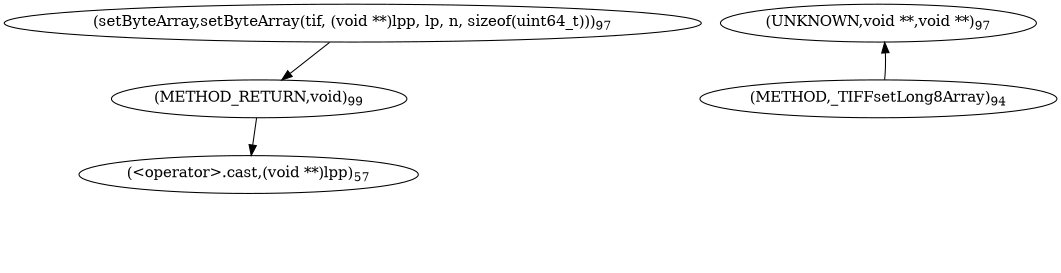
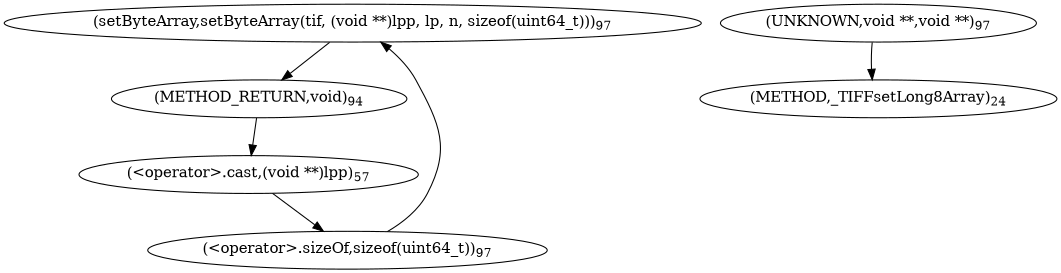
edge "(METHOD,_TIFFsetLong8Array)" -> "(UNKNOWN,void **,void **)": reversed
node "(METHOD_RETURN,void)": text "99" -> "94"
node "(METHOD,_TIFFsetLong8Array)": text "94" -> "24"
node "(<operator>.sizeOf,sizeof(uint64_t))": added
